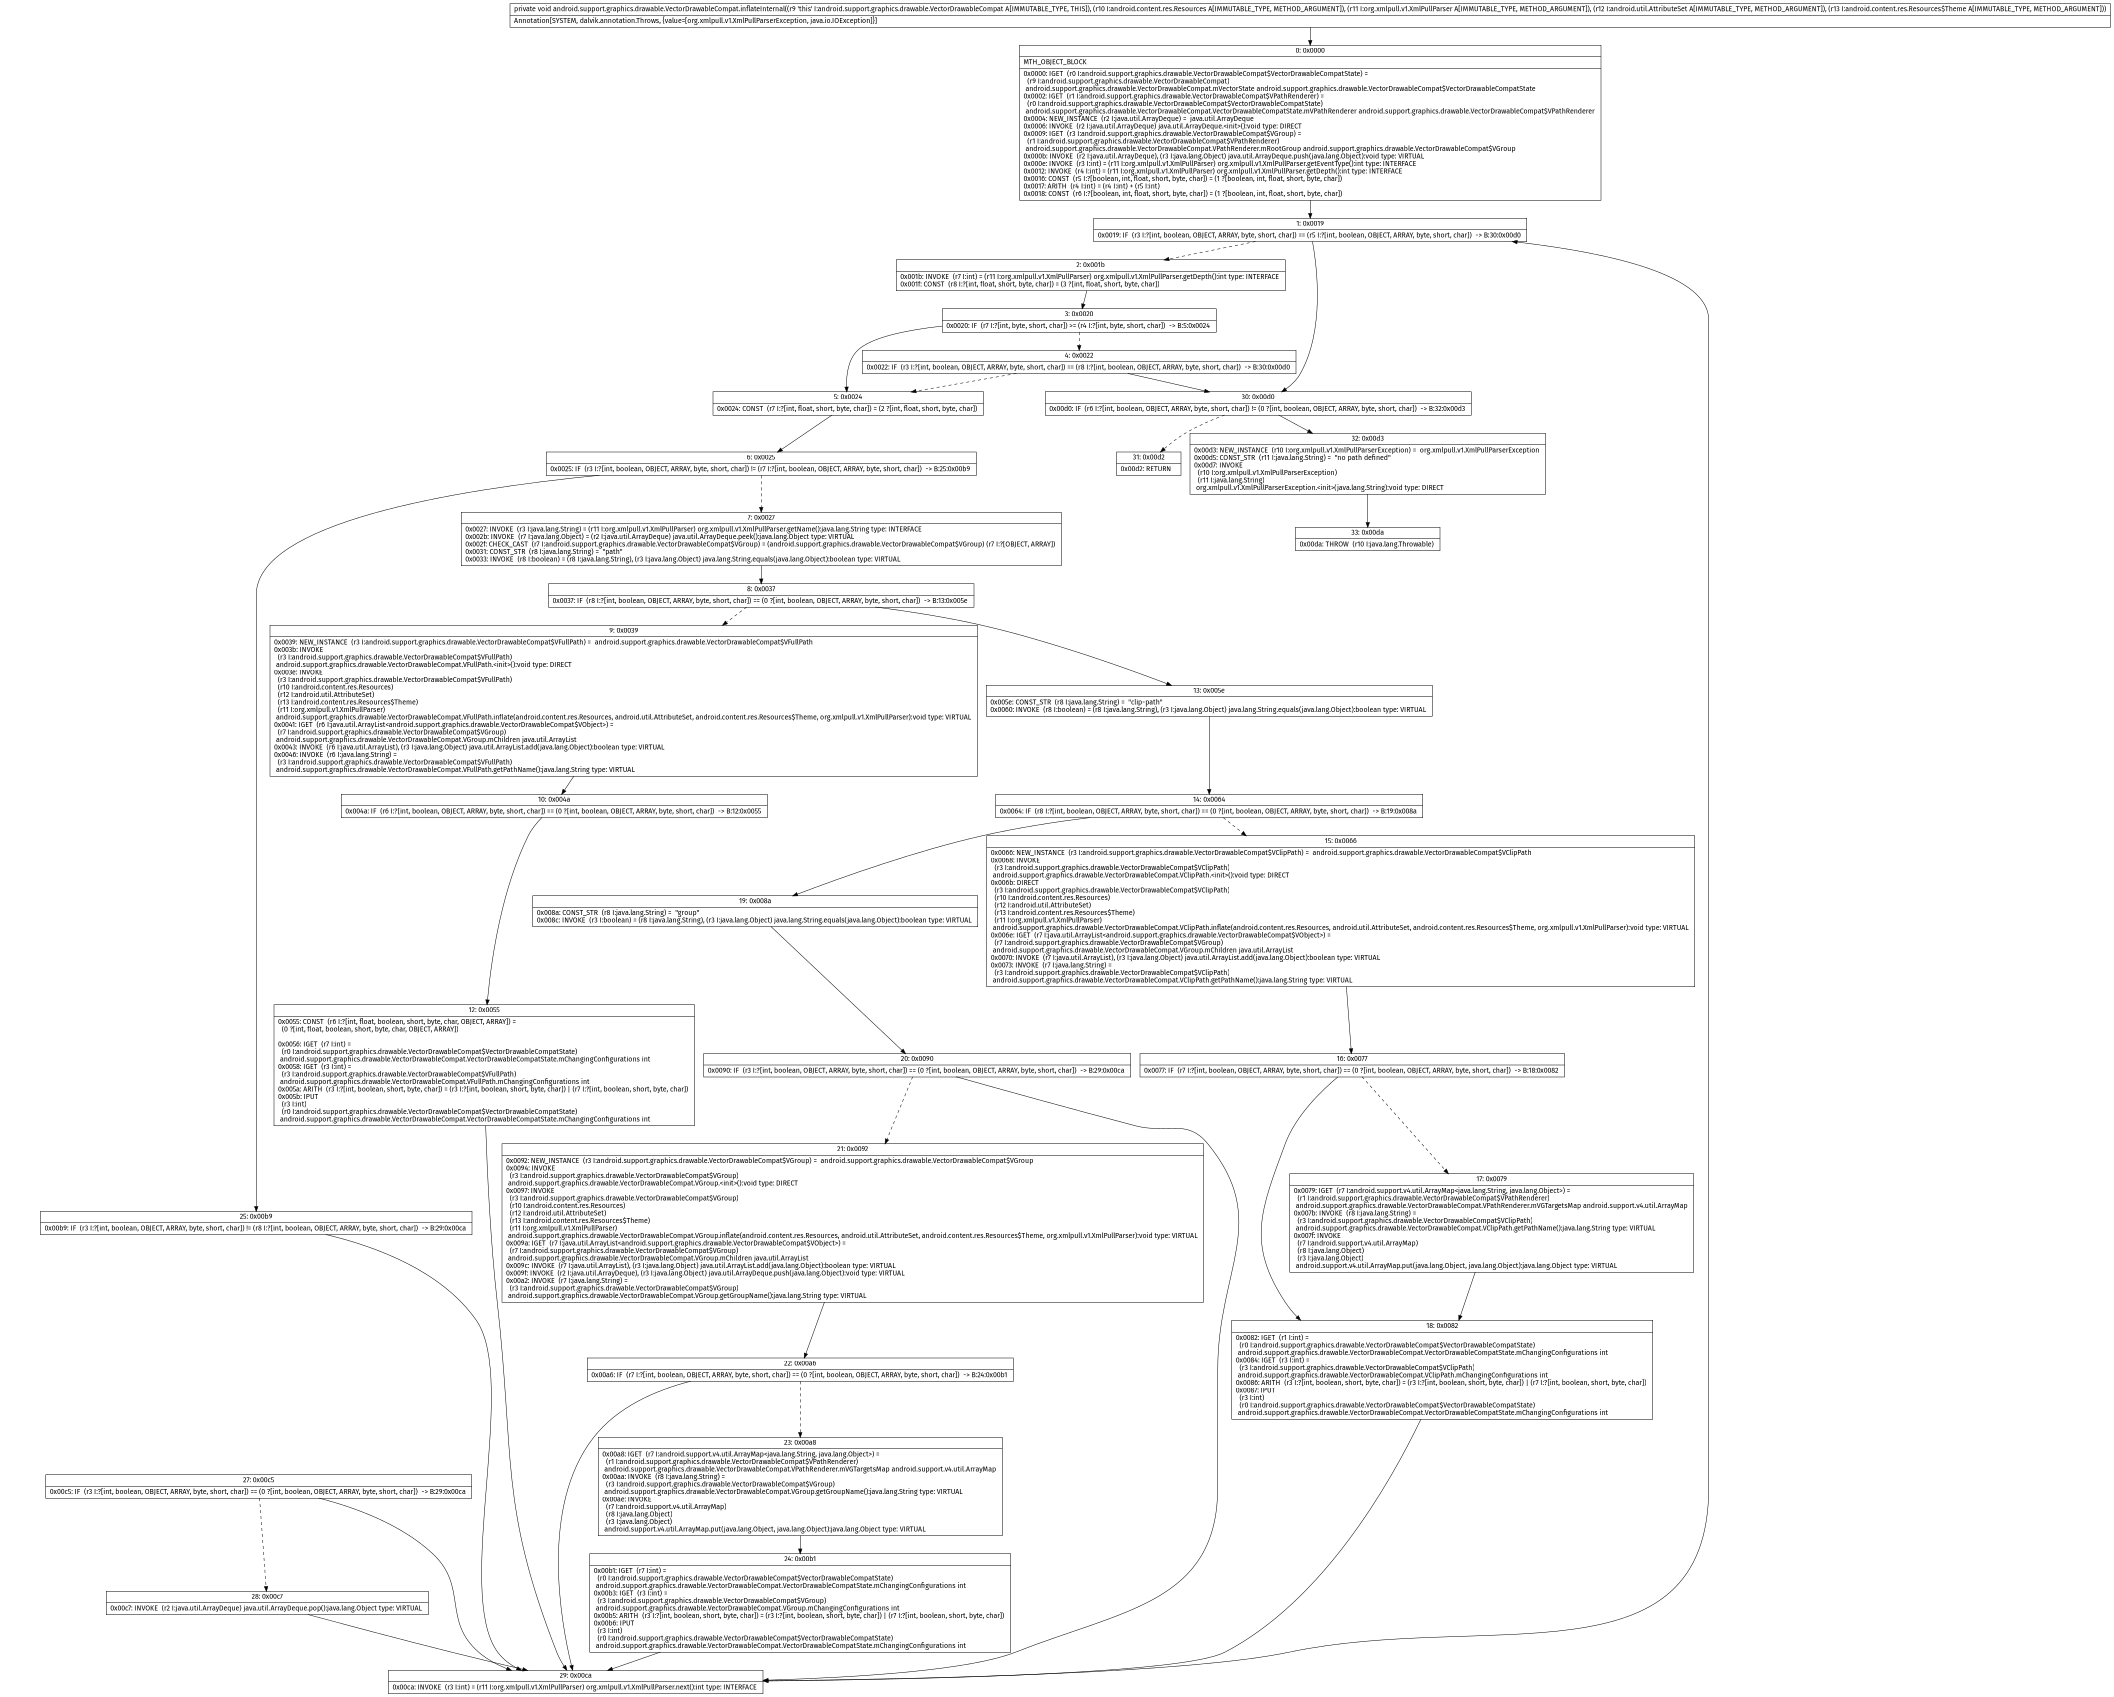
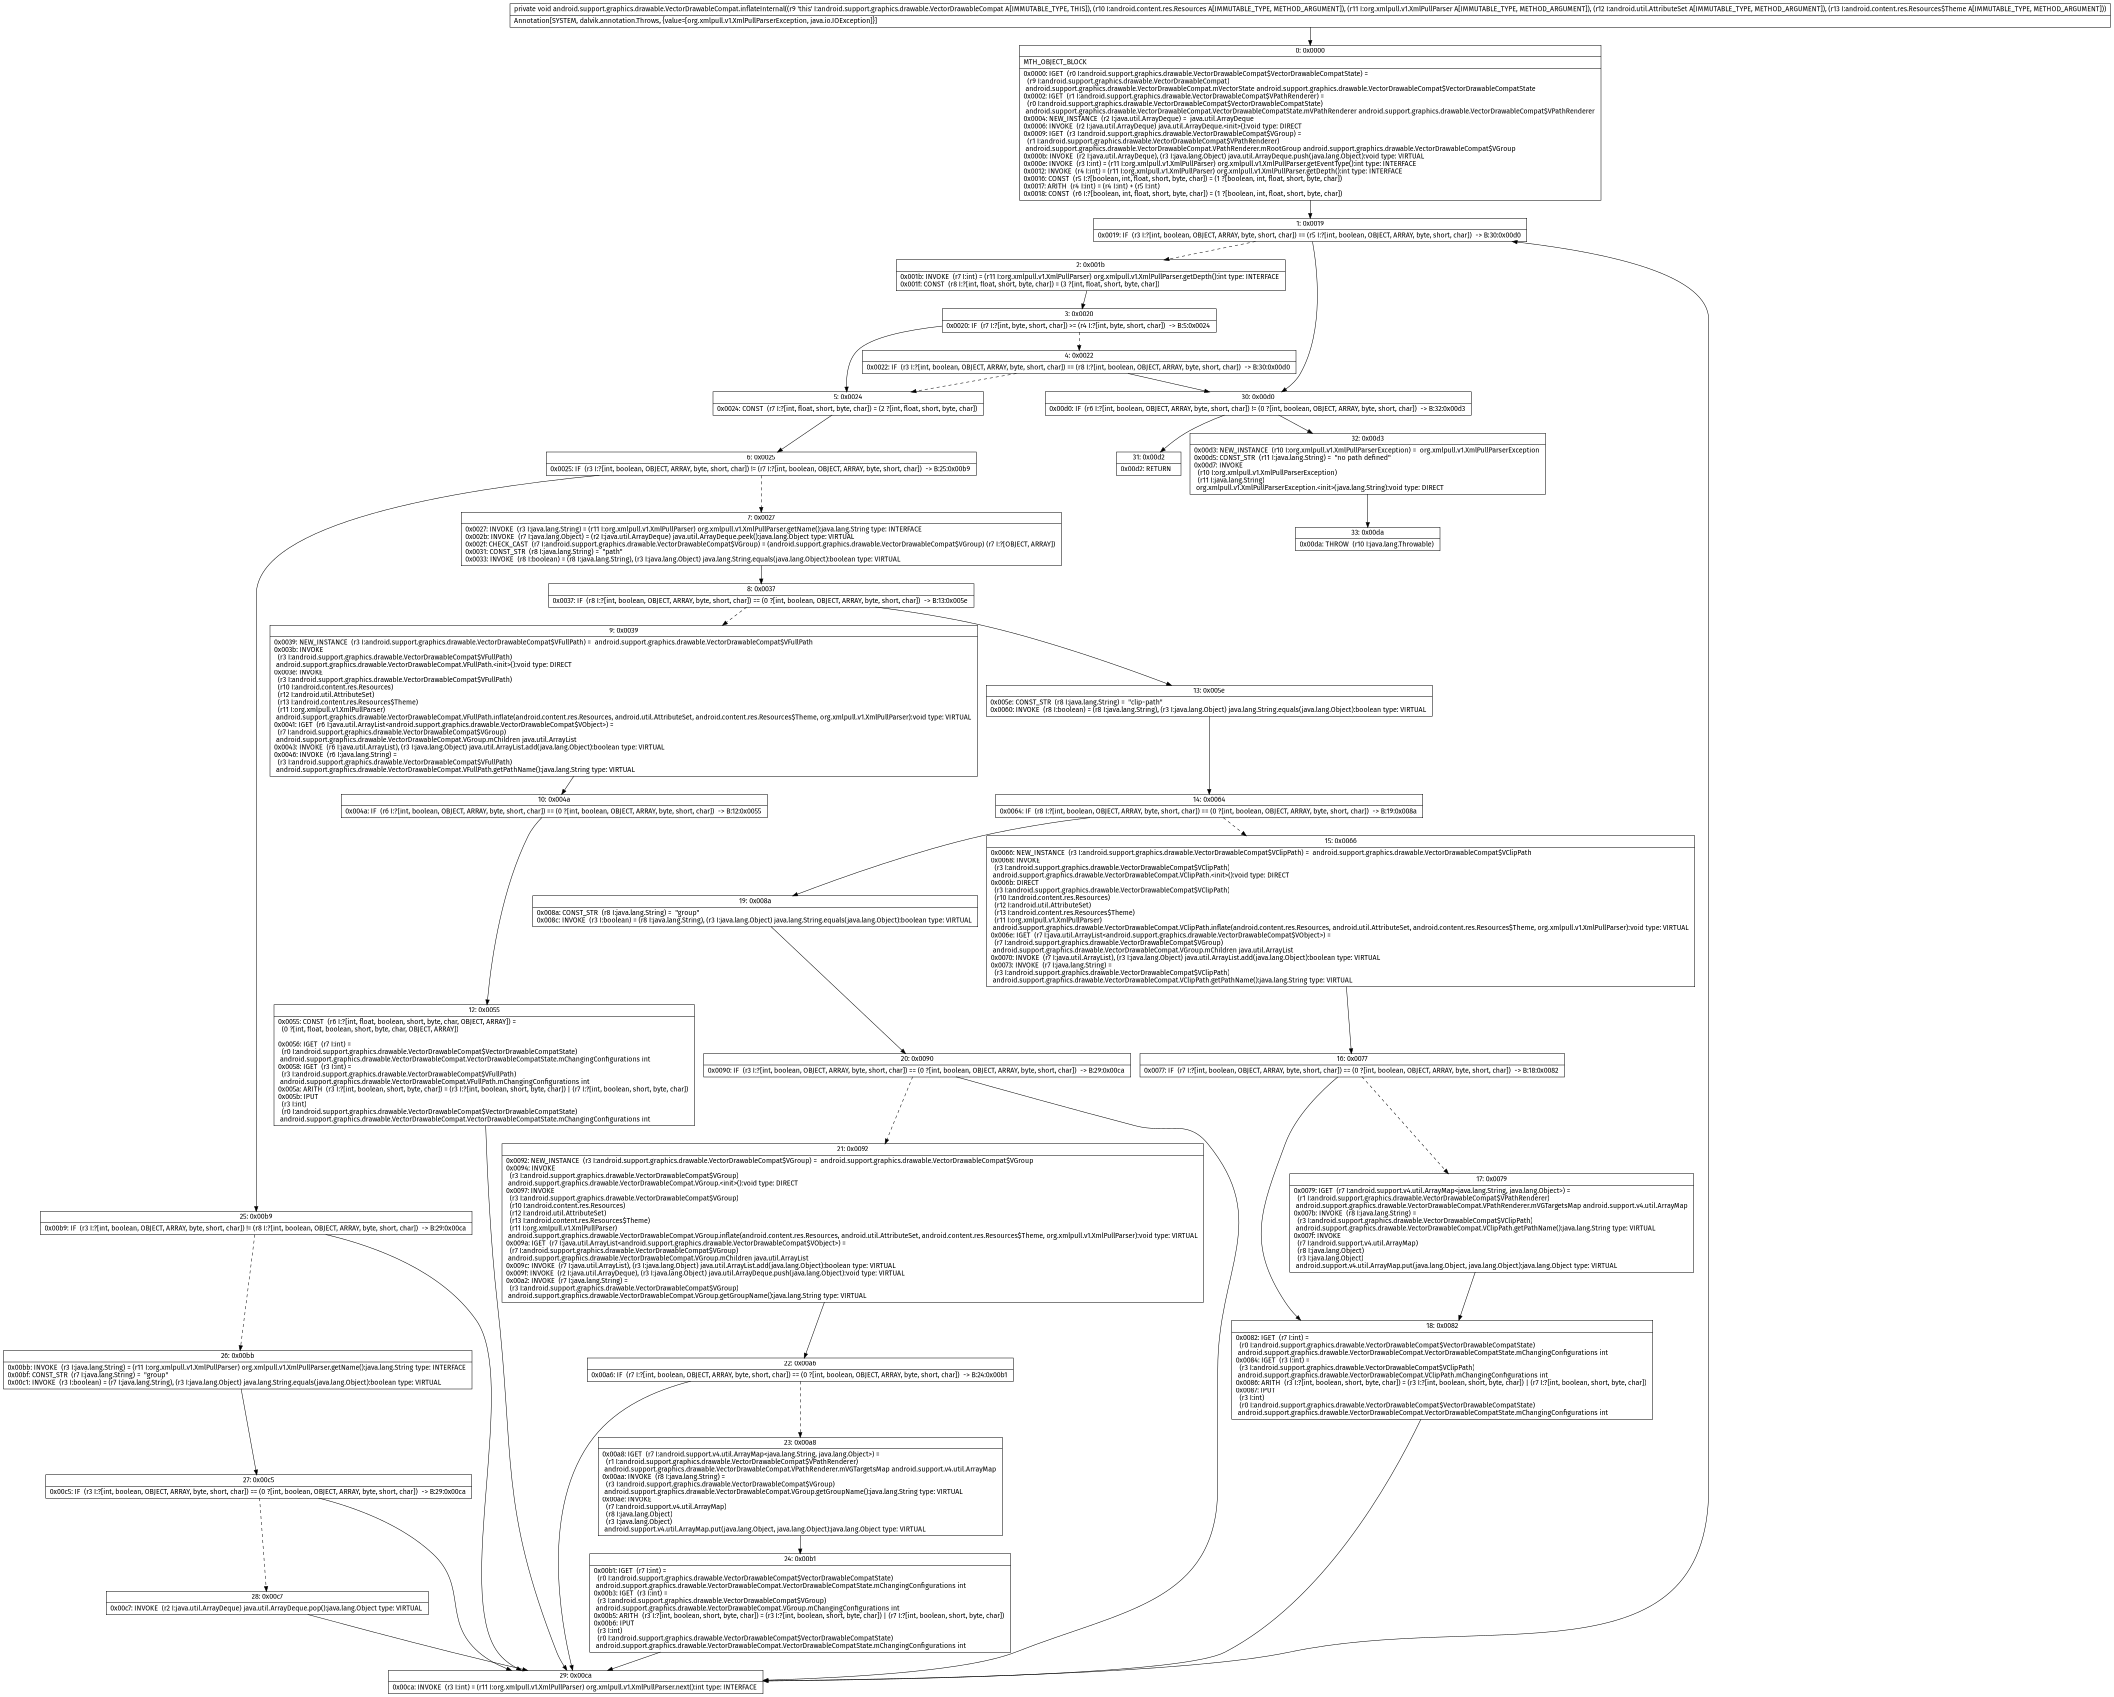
edge "30: 0x00d0" -> "31: 0x00d2": style dashed -> solid
node "18: 0x0082": text "0x0082: IGET  (r1 I:int) =" -> "0x0082: IGET  (r7 I:int) ="
node "26: 0x00bb": added
